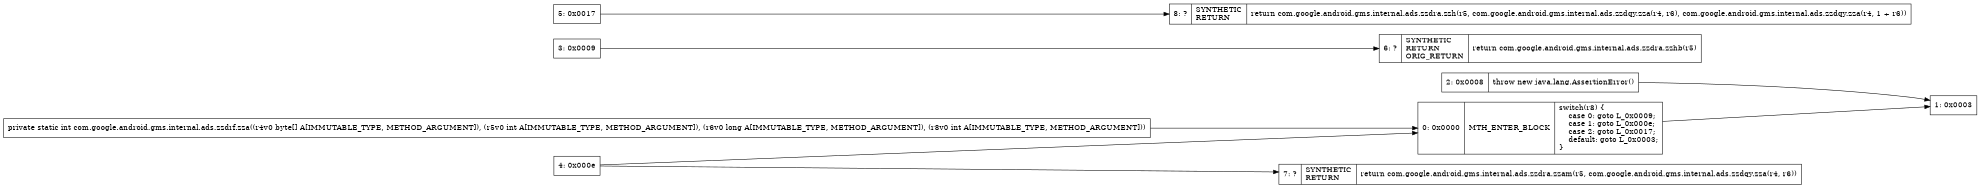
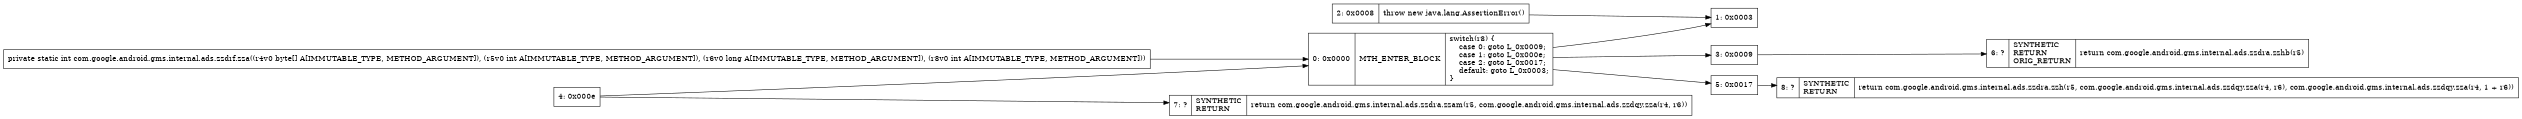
edge "0: 0x0000" -> "3: 0x0009": added
edge "0: 0x0000" -> "5: 0x0017": added
